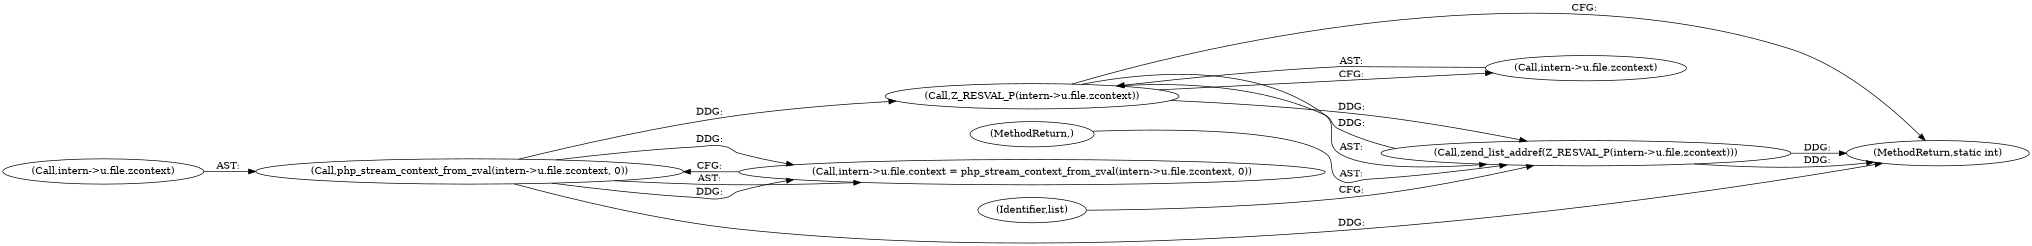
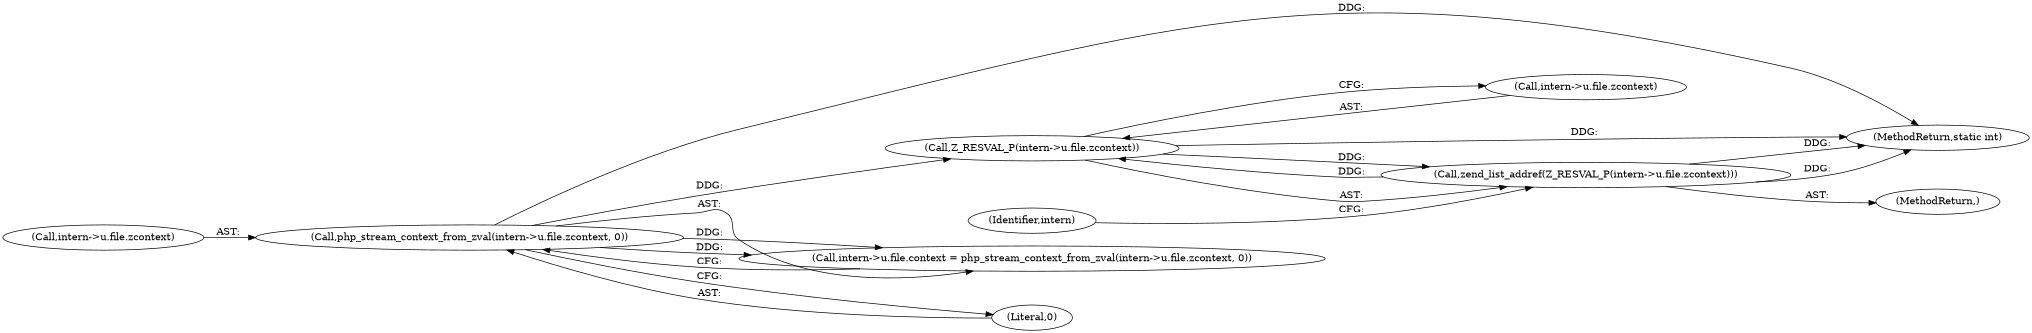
edge "(Call,Z_RESVAL_P(intern->u.file.zcontext))" -> "(MethodReturn,static int)": label "CFG: " -> "DDG: "
edge "(MethodReturn,)" -> "(Call,zend_list_addref(Z_RESVAL_P(intern->u.file.zcontext)))": reversed
node "(Identifier,list)": label "(Identifier,list)" -> "(Identifier,intern)"
node "(Literal,0)": added
